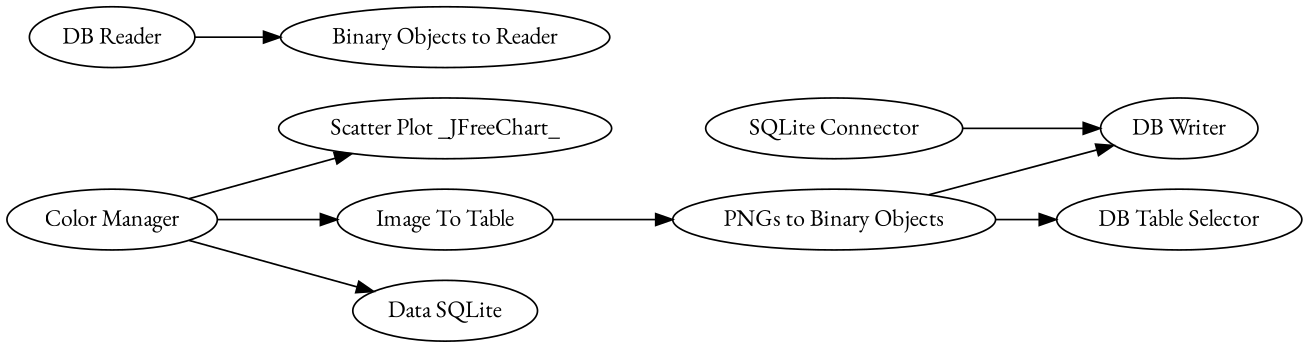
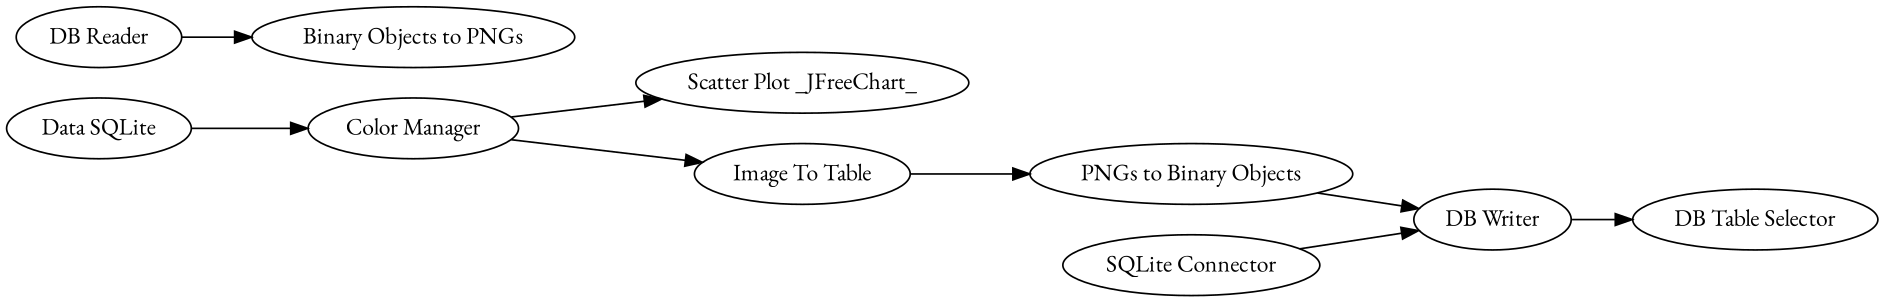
node "Binary Objects to Reader": label "Binary Objects to Reader" -> "Binary Objects to PNGs"
edge "PNGs to Binary Objects" -> "DB Table Selector": now "DB Writer" -> "DB Table Selector"
edge "Color Manager" -> "Data SQLite": reversed
